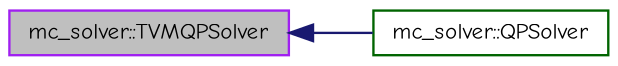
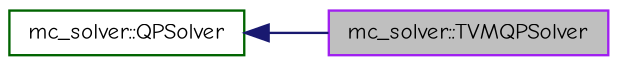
edge "mc_solver::QPSolver" -> "mc_solver::TVMQPSolver": reversed
